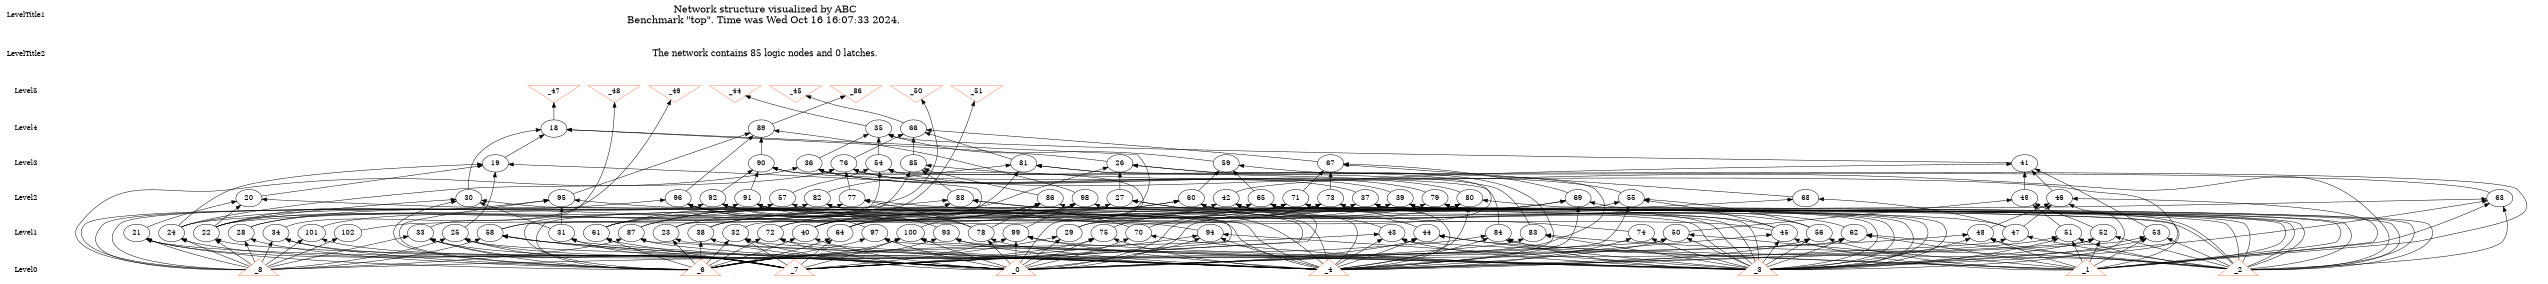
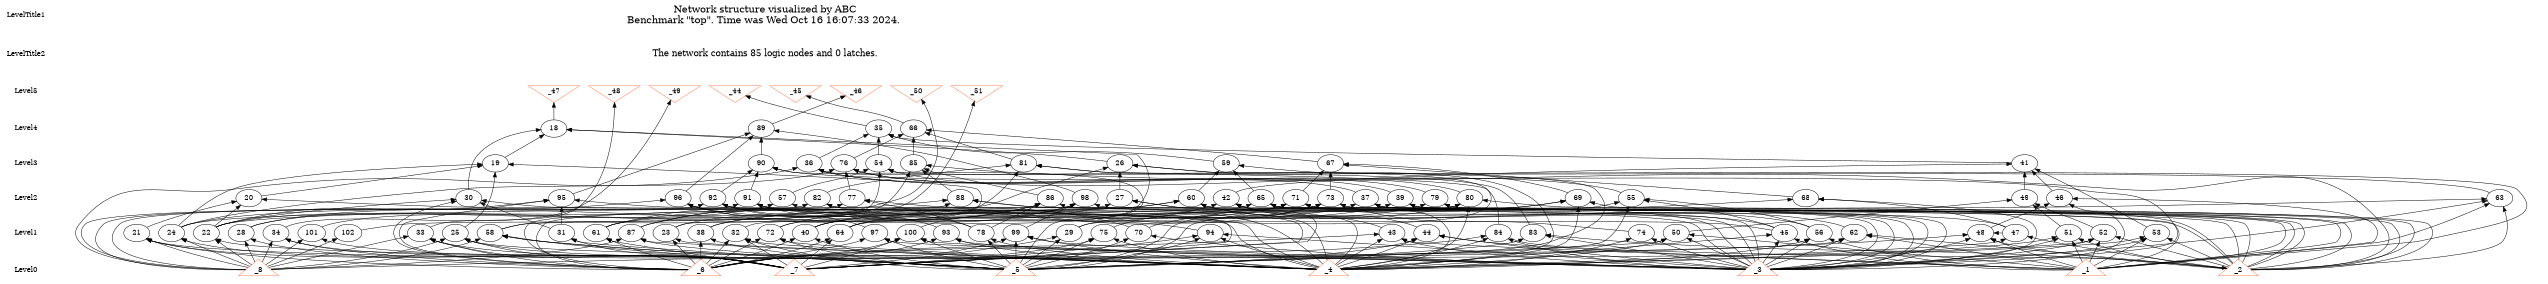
node "_86": label "_86" -> "_46"
edge "47" -> "46": now "47" -> "48"
edge "_3" -> "68": added
edge "_2" -> "84": reversed
node "_0": label "_0" -> "_5"
